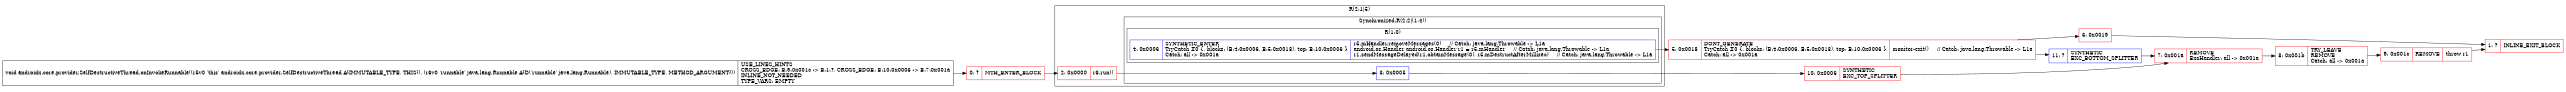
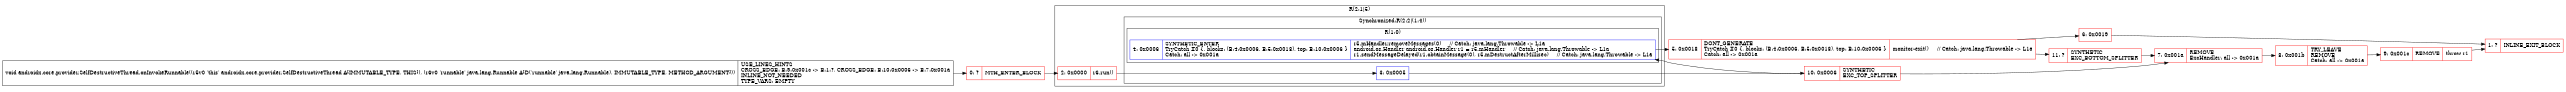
node "11: ?": color blue -> red
edge "10: 0x0006" -> "4: 0x0006": added
